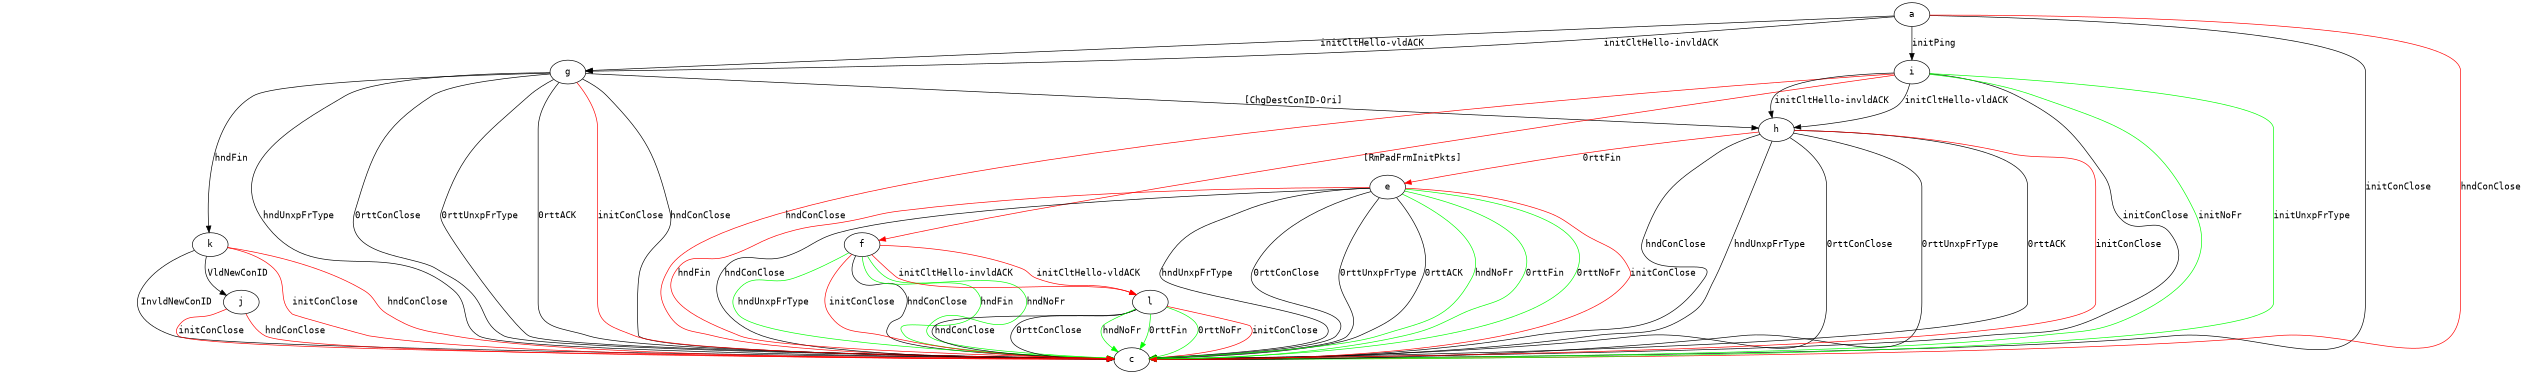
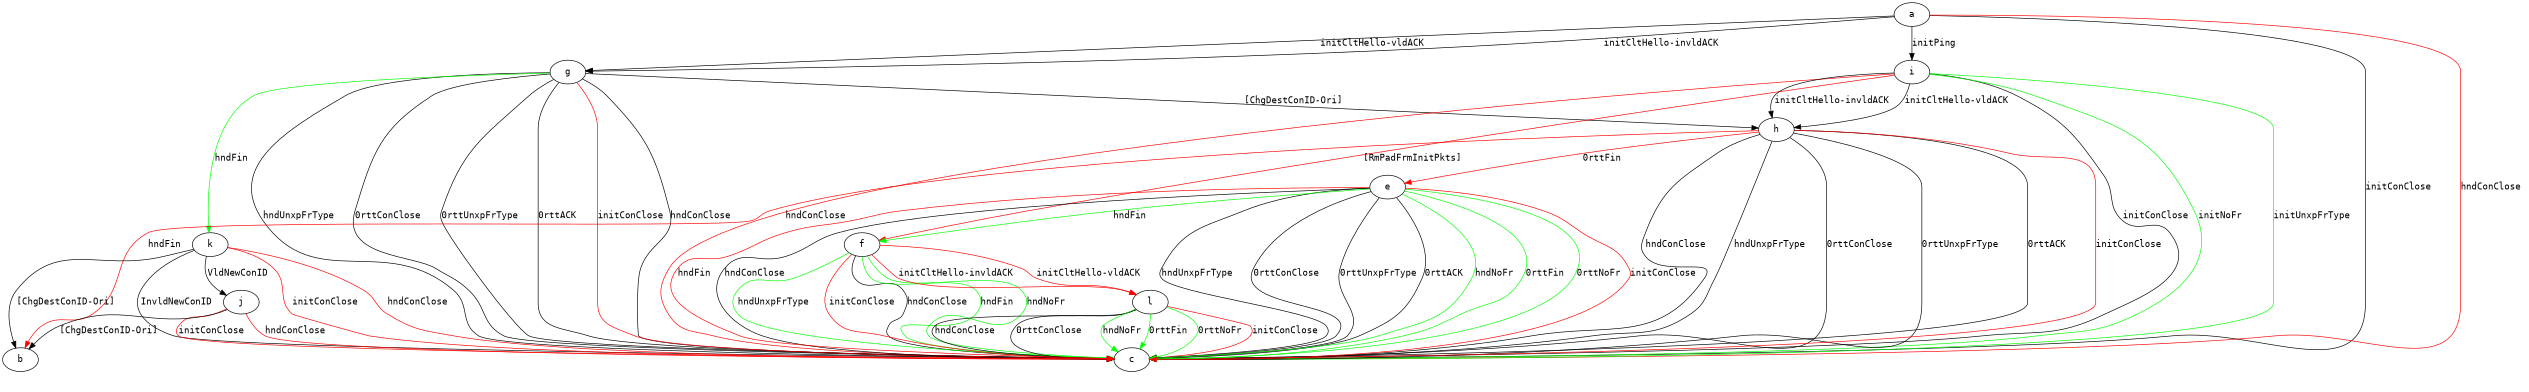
edge "g" -> "k": color black -> green
edge "e" -> "f": added, label "hndFin"
node "b": added
